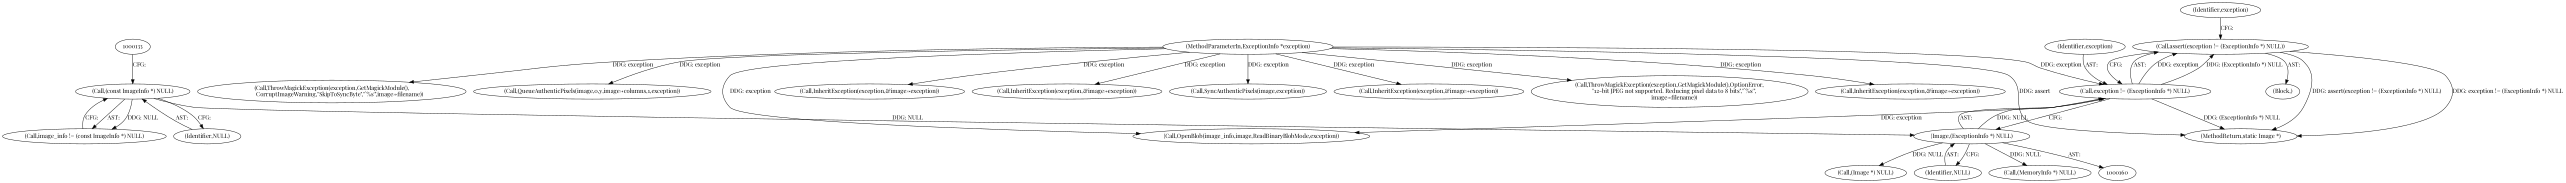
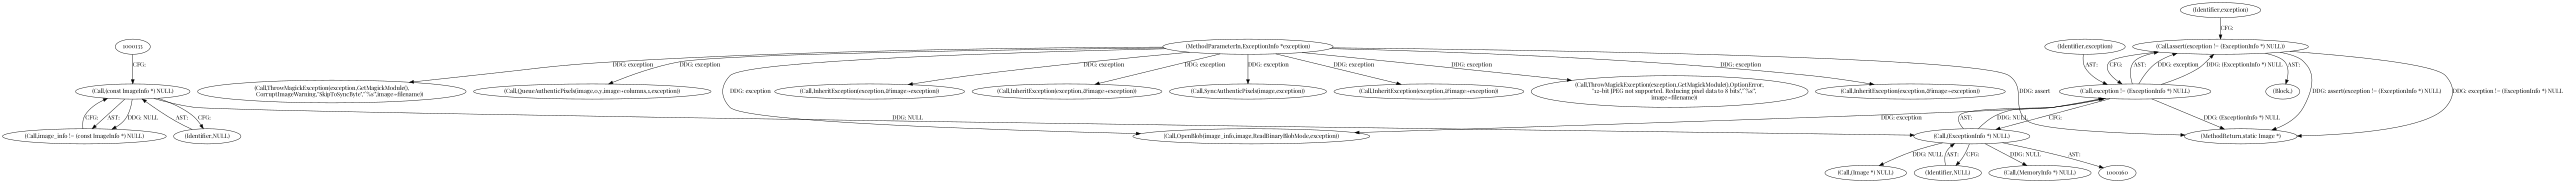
edge "(MethodParameterIn,ExceptionInfo *exception)" -> "(Call,exception != (ExceptionInfo *) NULL)": removed, label "DDG: exception"
node "(Image,(ExceptionInfo *) NULL)": label "(Image,(ExceptionInfo *) NULL)" -> "(Call,(ExceptionInfo *) NULL)"
